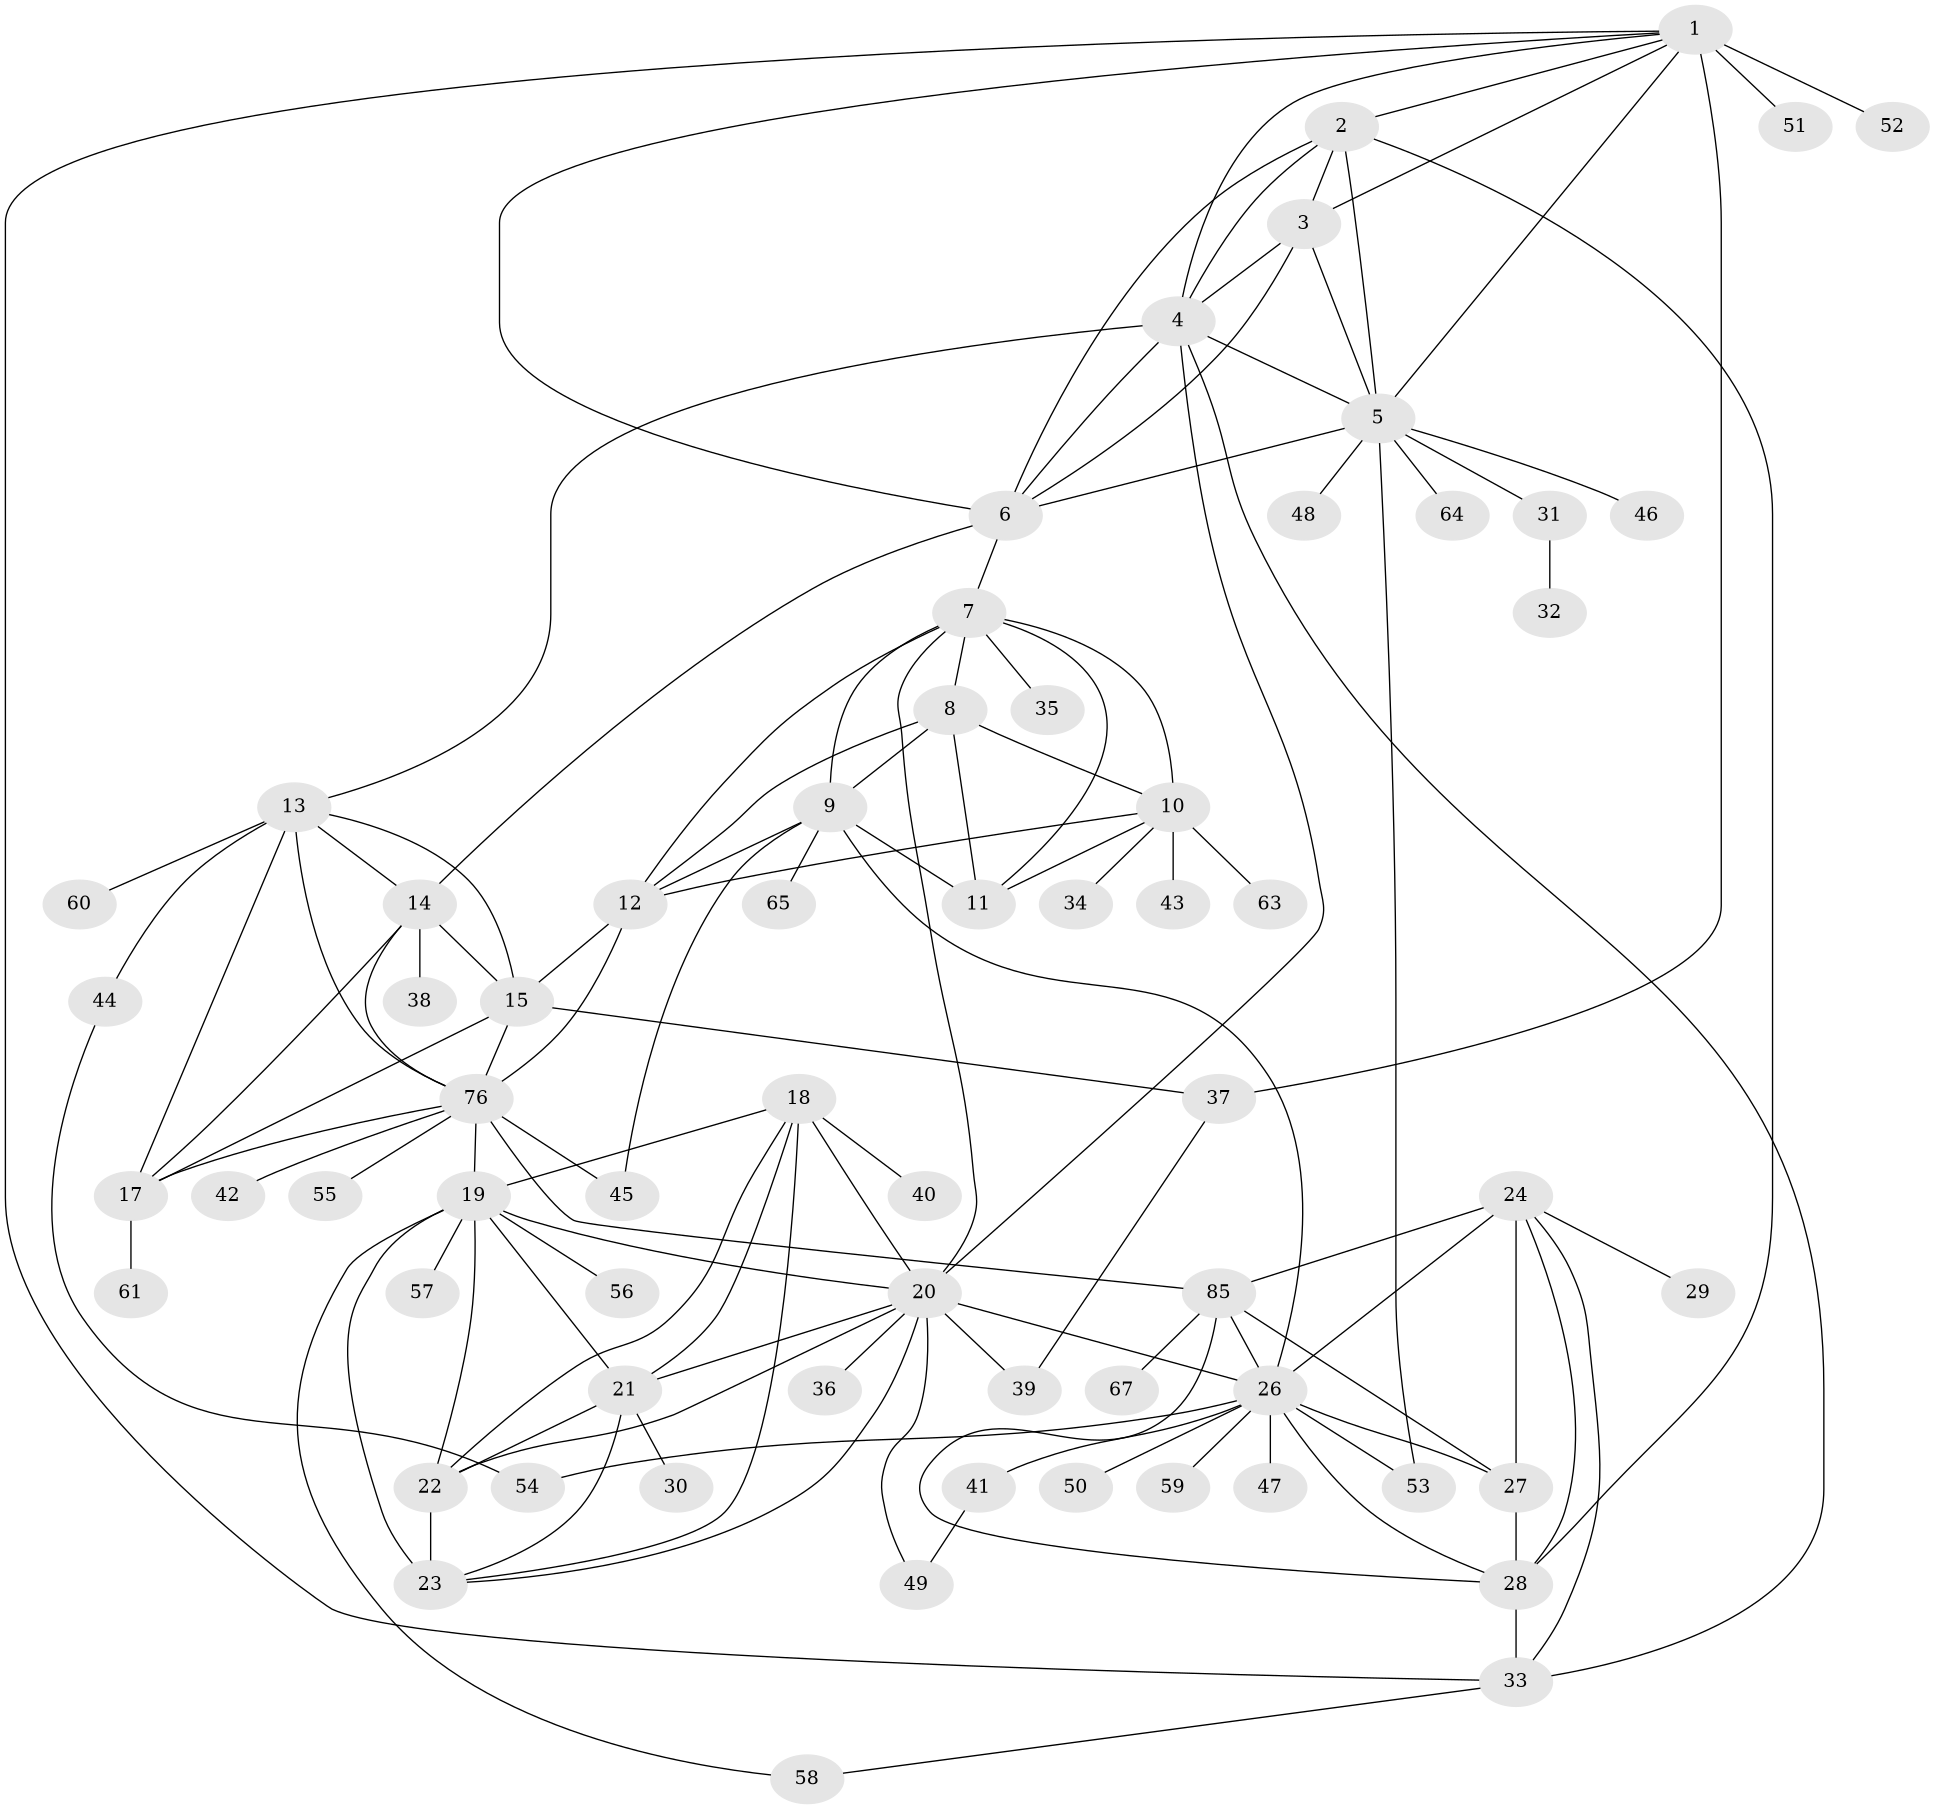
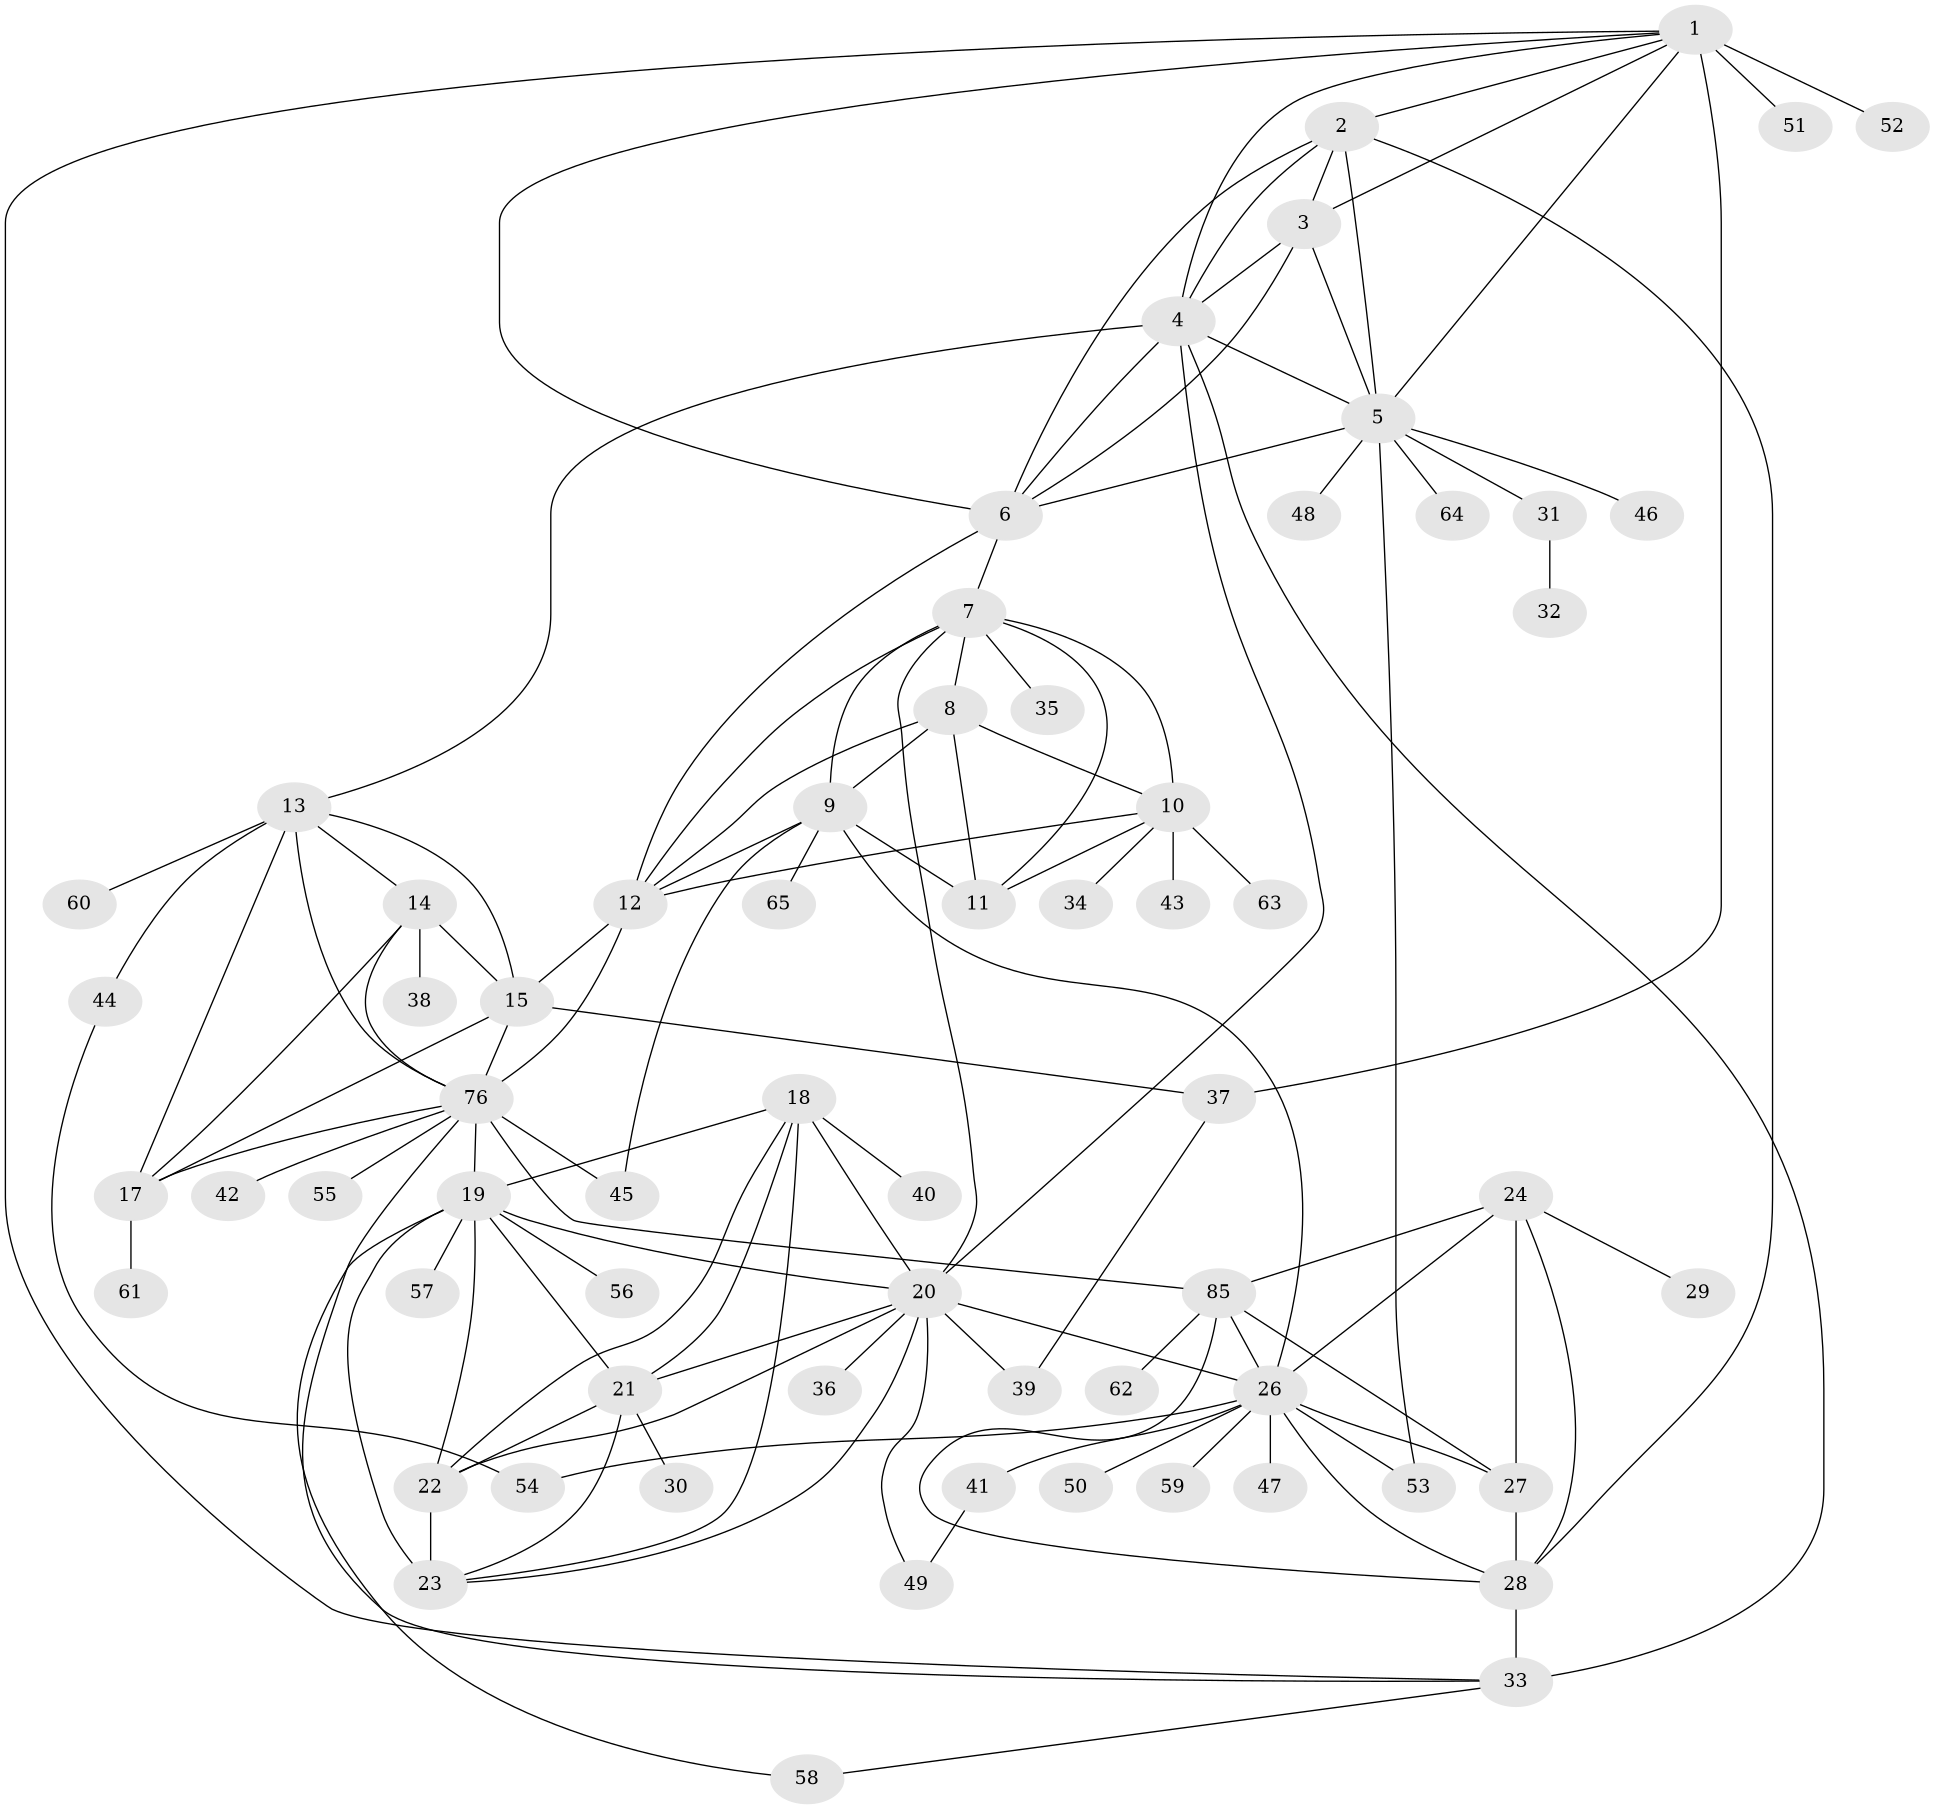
edge "6" -- "14": now "6" -- "12"
node "67": label "67" -> "62"
edge "24" -- "33": now "76" -- "33"
